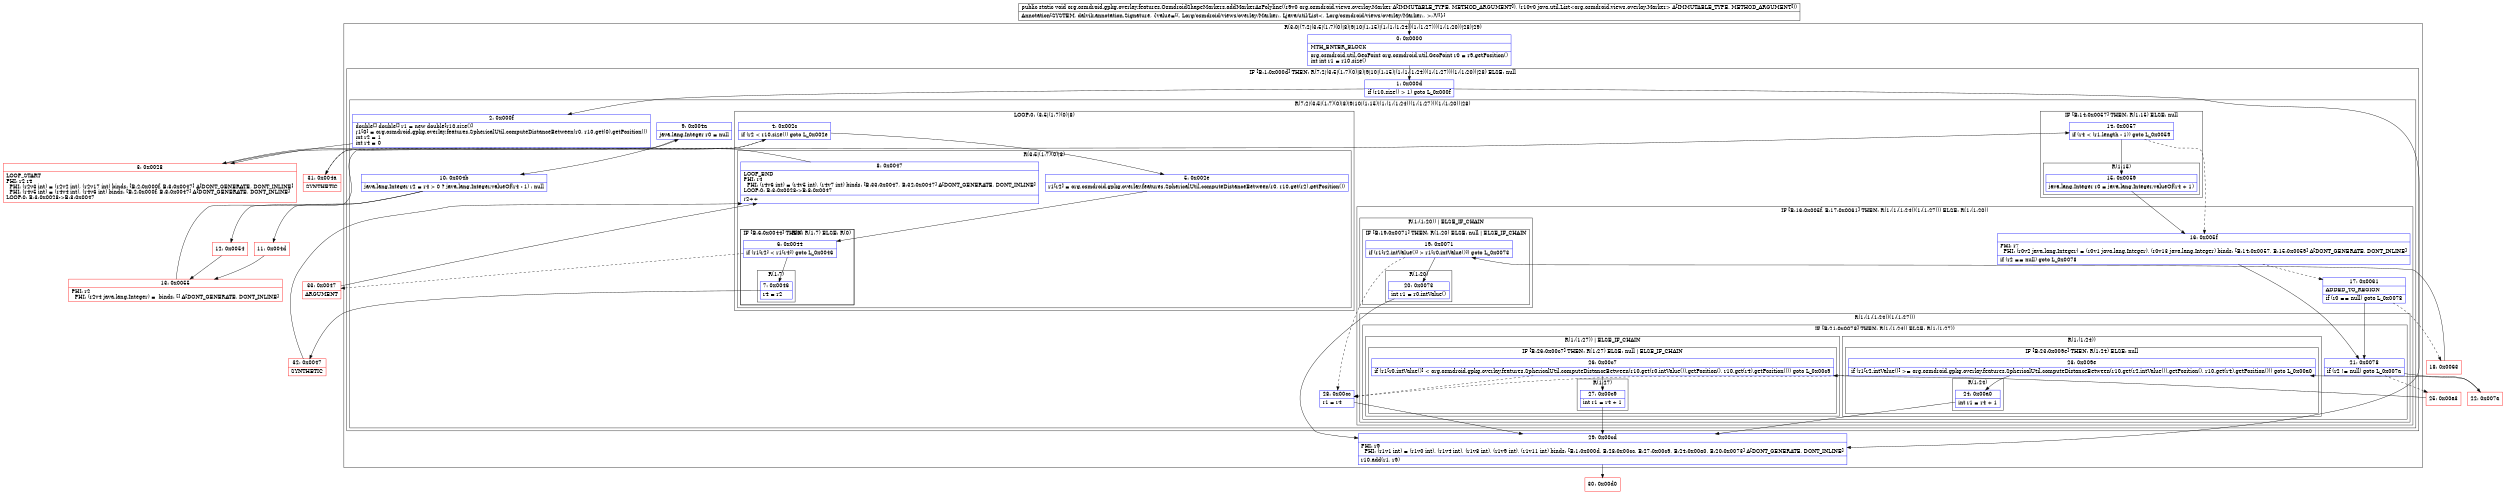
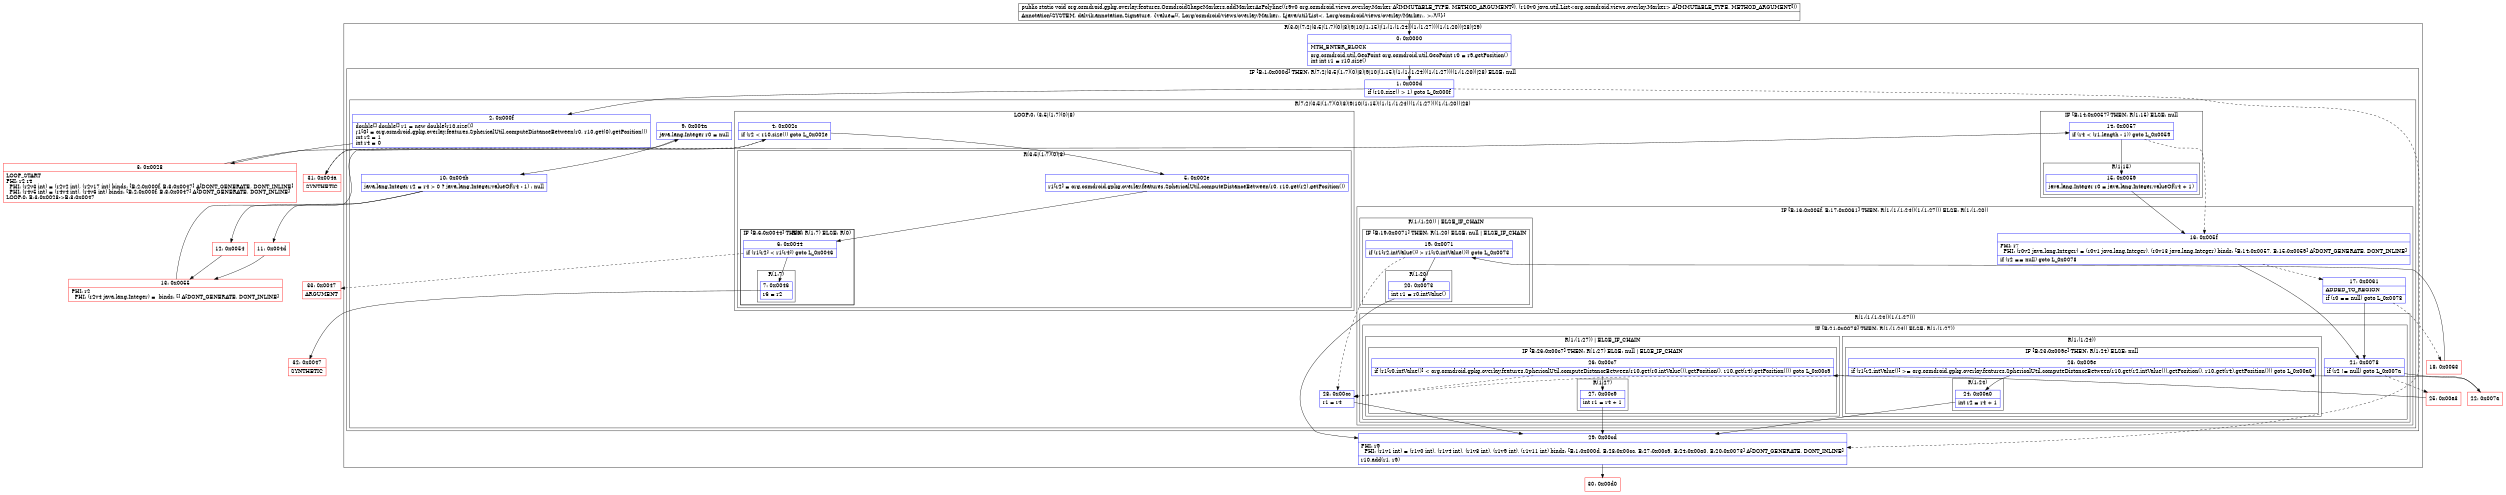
edge "1: 0x000d" -> "29: 0x00cd": style solid -> dashed
node "8: 0x0047": removed
node "7: 0x0046": text "r4 = r2" -> "r6 = r2"
node "24: 0x00a0": text "int r1 = r4 + 1" -> "int r2 = r4 + 1"
